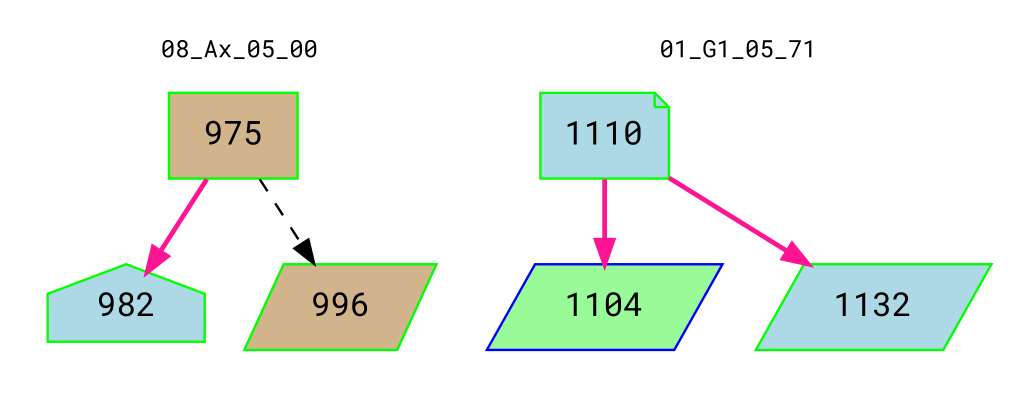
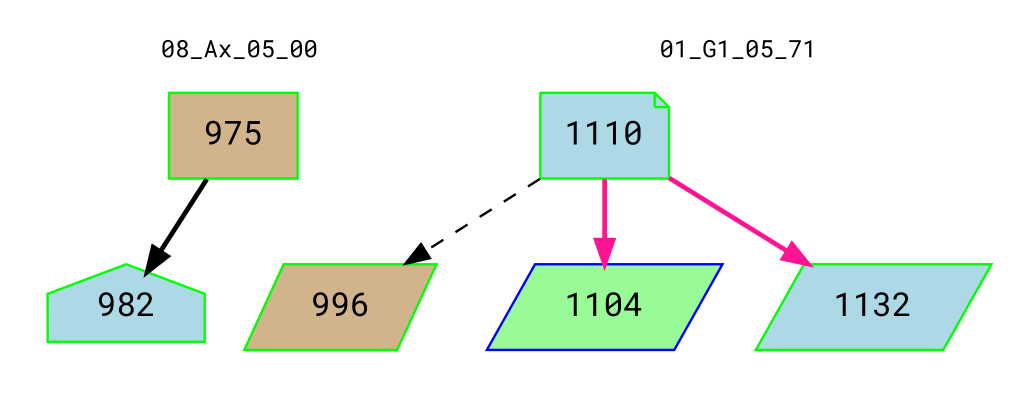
edge "975" -> "996": now "1110" -> "996"
edge "975" -> "982": color deeppink -> black
